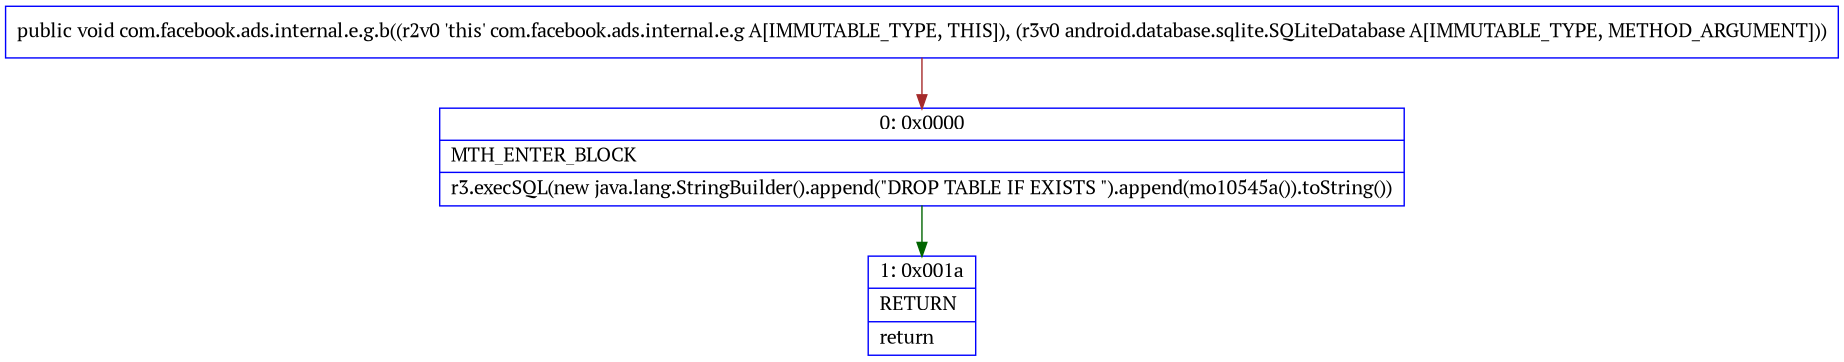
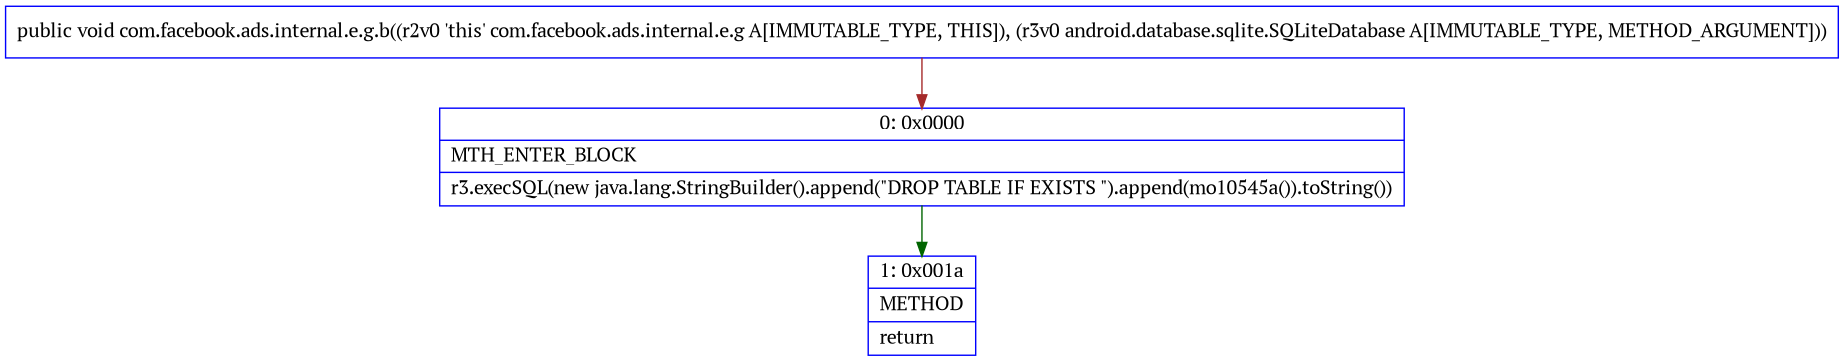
node "1: 0x001a": text "RETURN" -> "METHOD"
